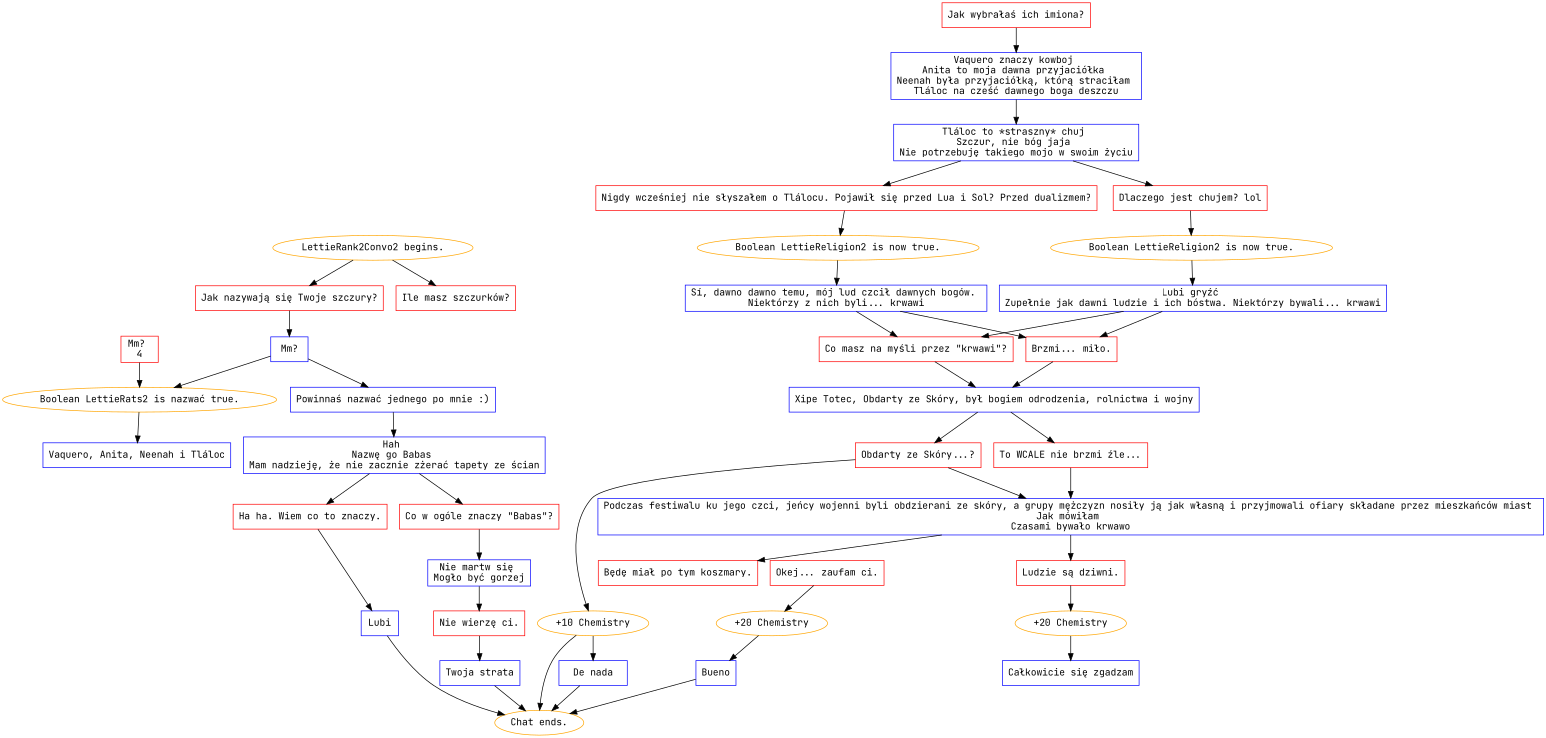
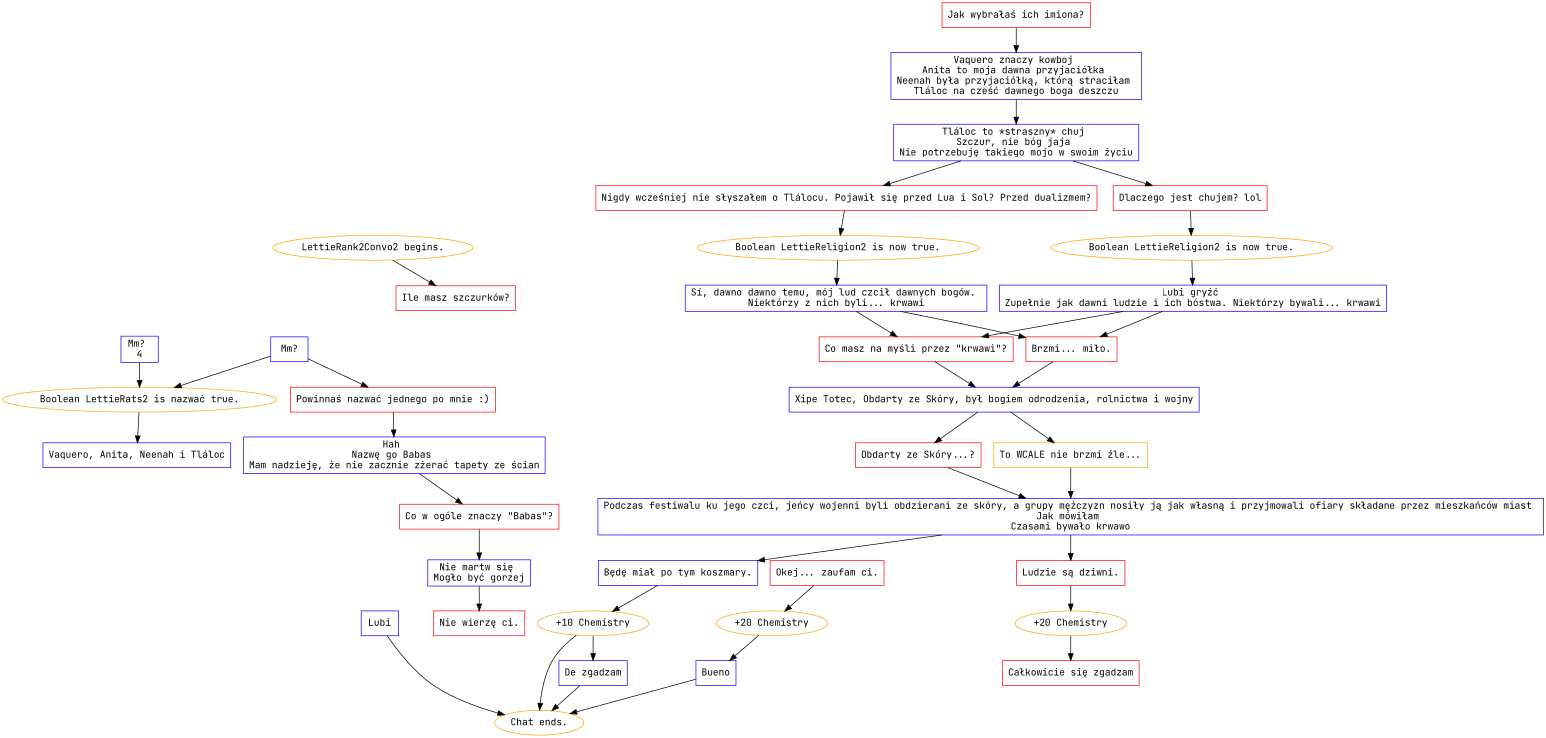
node "Jak nazywają się Twoje szczury?": removed
node "Mm? 4": color red -> blue
node "Powinnaś nazwać jednego po mnie :)": color blue -> red
node "To WCALE nie brzmi źle...": color red -> orange
edge "Obdarty ze Skóry...?" -> "+10 Chemistry": now "Będę miał po tym koszmary." -> "+10 Chemistry"
node "Ha ha. Wiem co to znaczy.": removed
node "Będę miał po tym koszmary.": color red -> blue
node "Twoja strata": removed
node "De nada": label "De nada" -> "De zgadzam"
node "Całkowicie się zgadzam": color blue -> red
